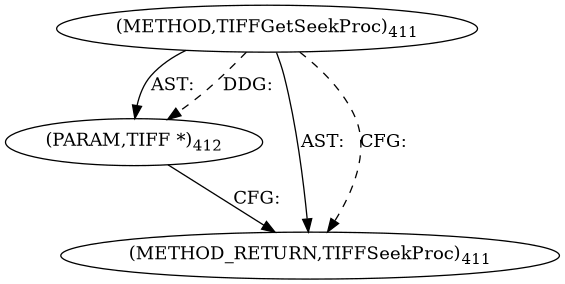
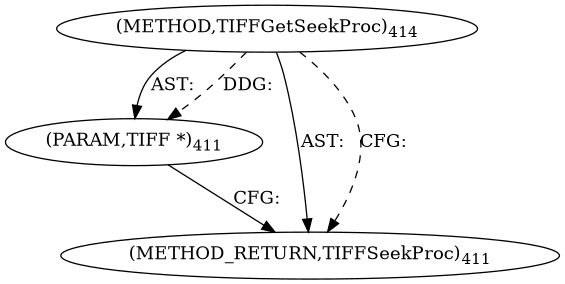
node "(METHOD,TIFFGetSeekProc)": text "411" -> "414"
node "(PARAM,TIFF *)": text "412" -> "411"
